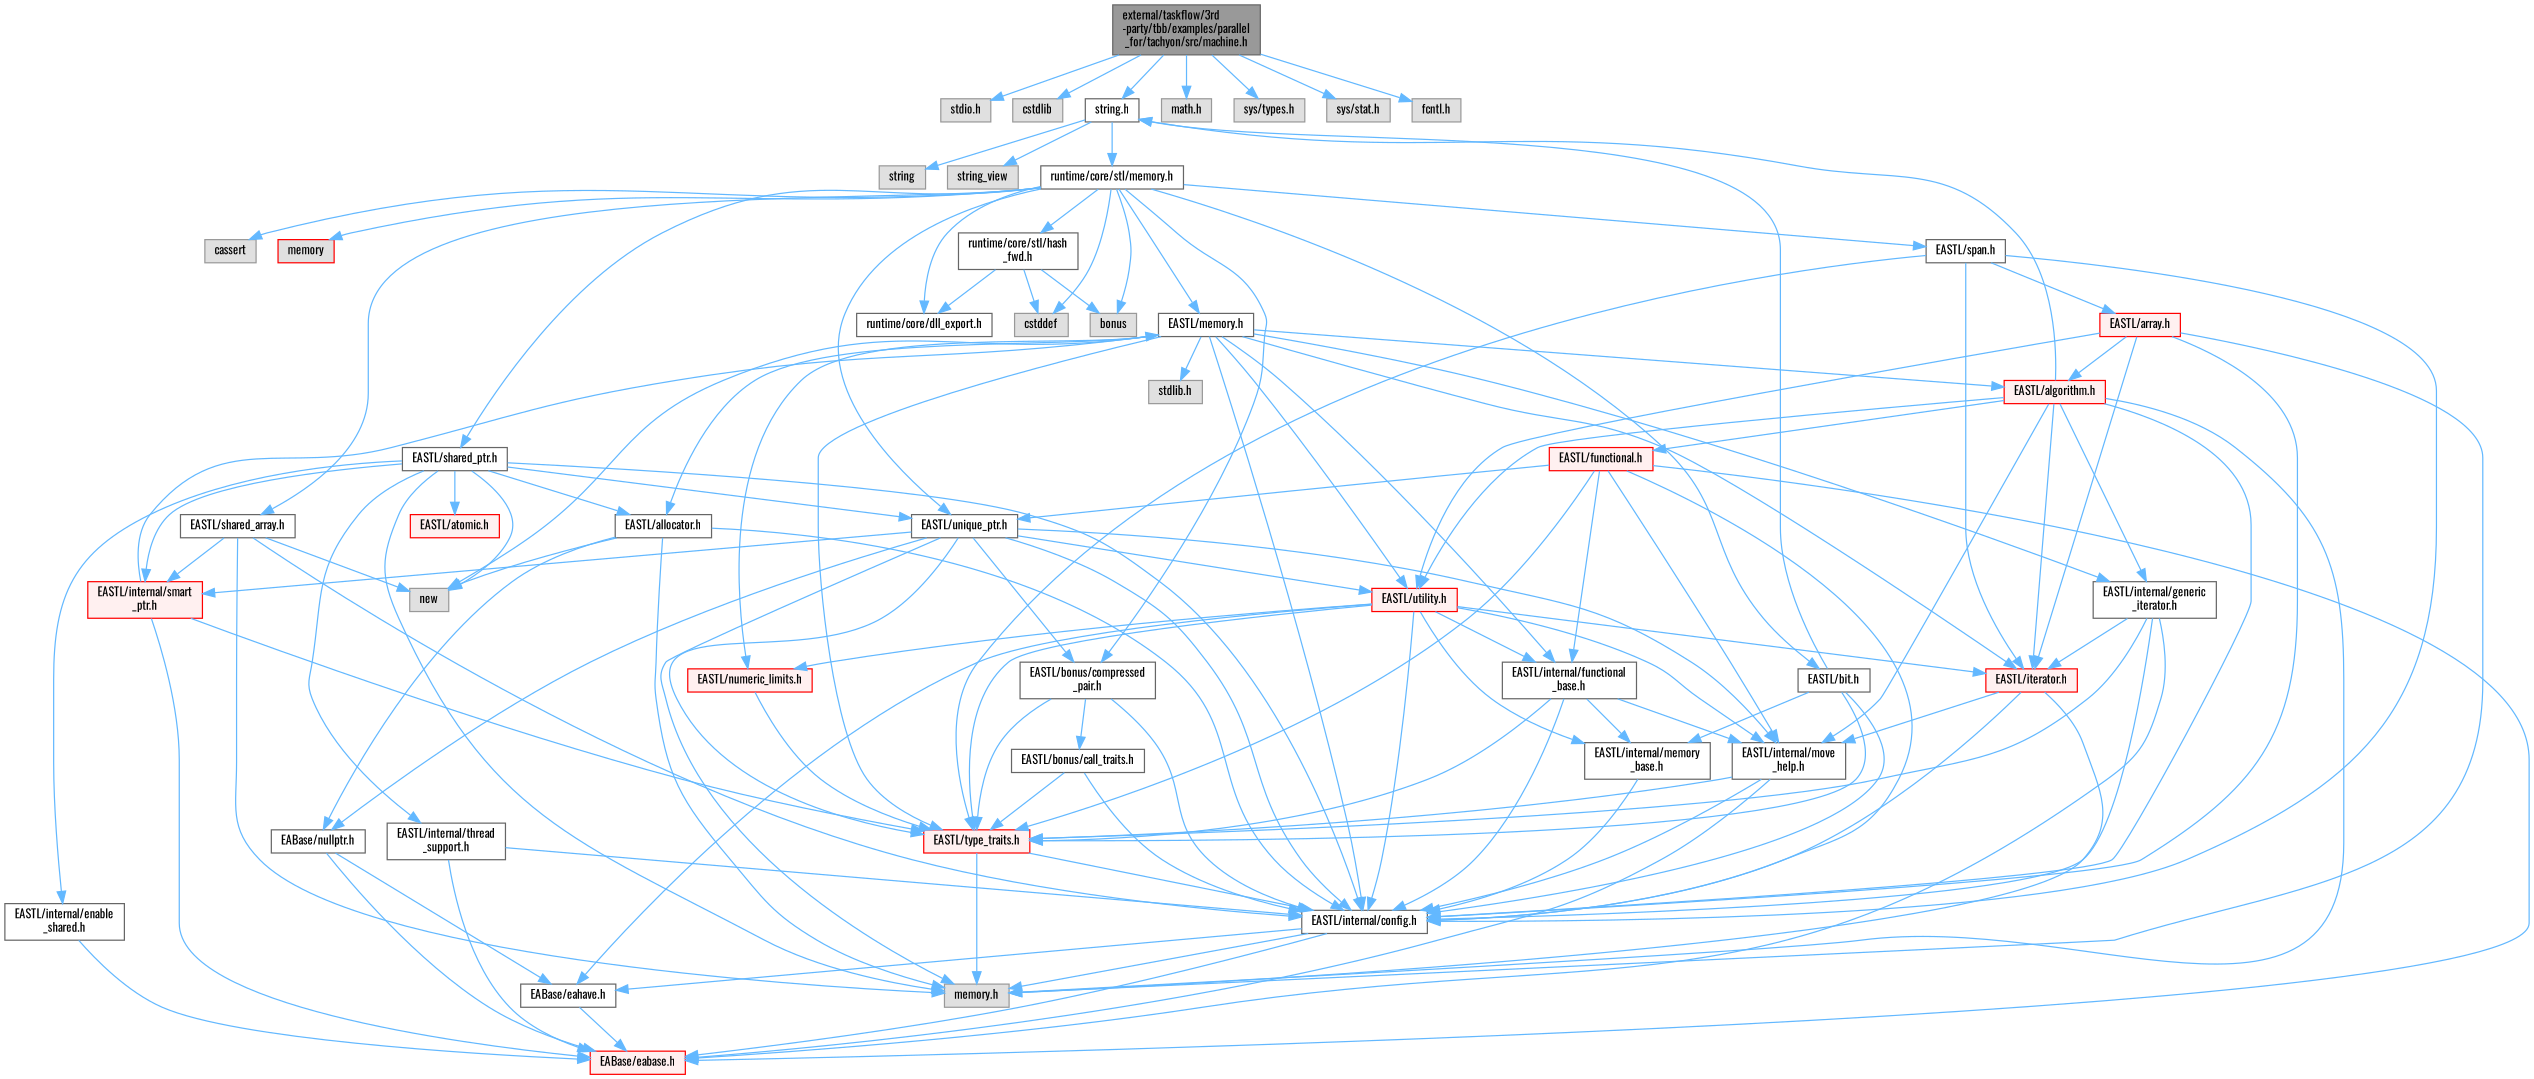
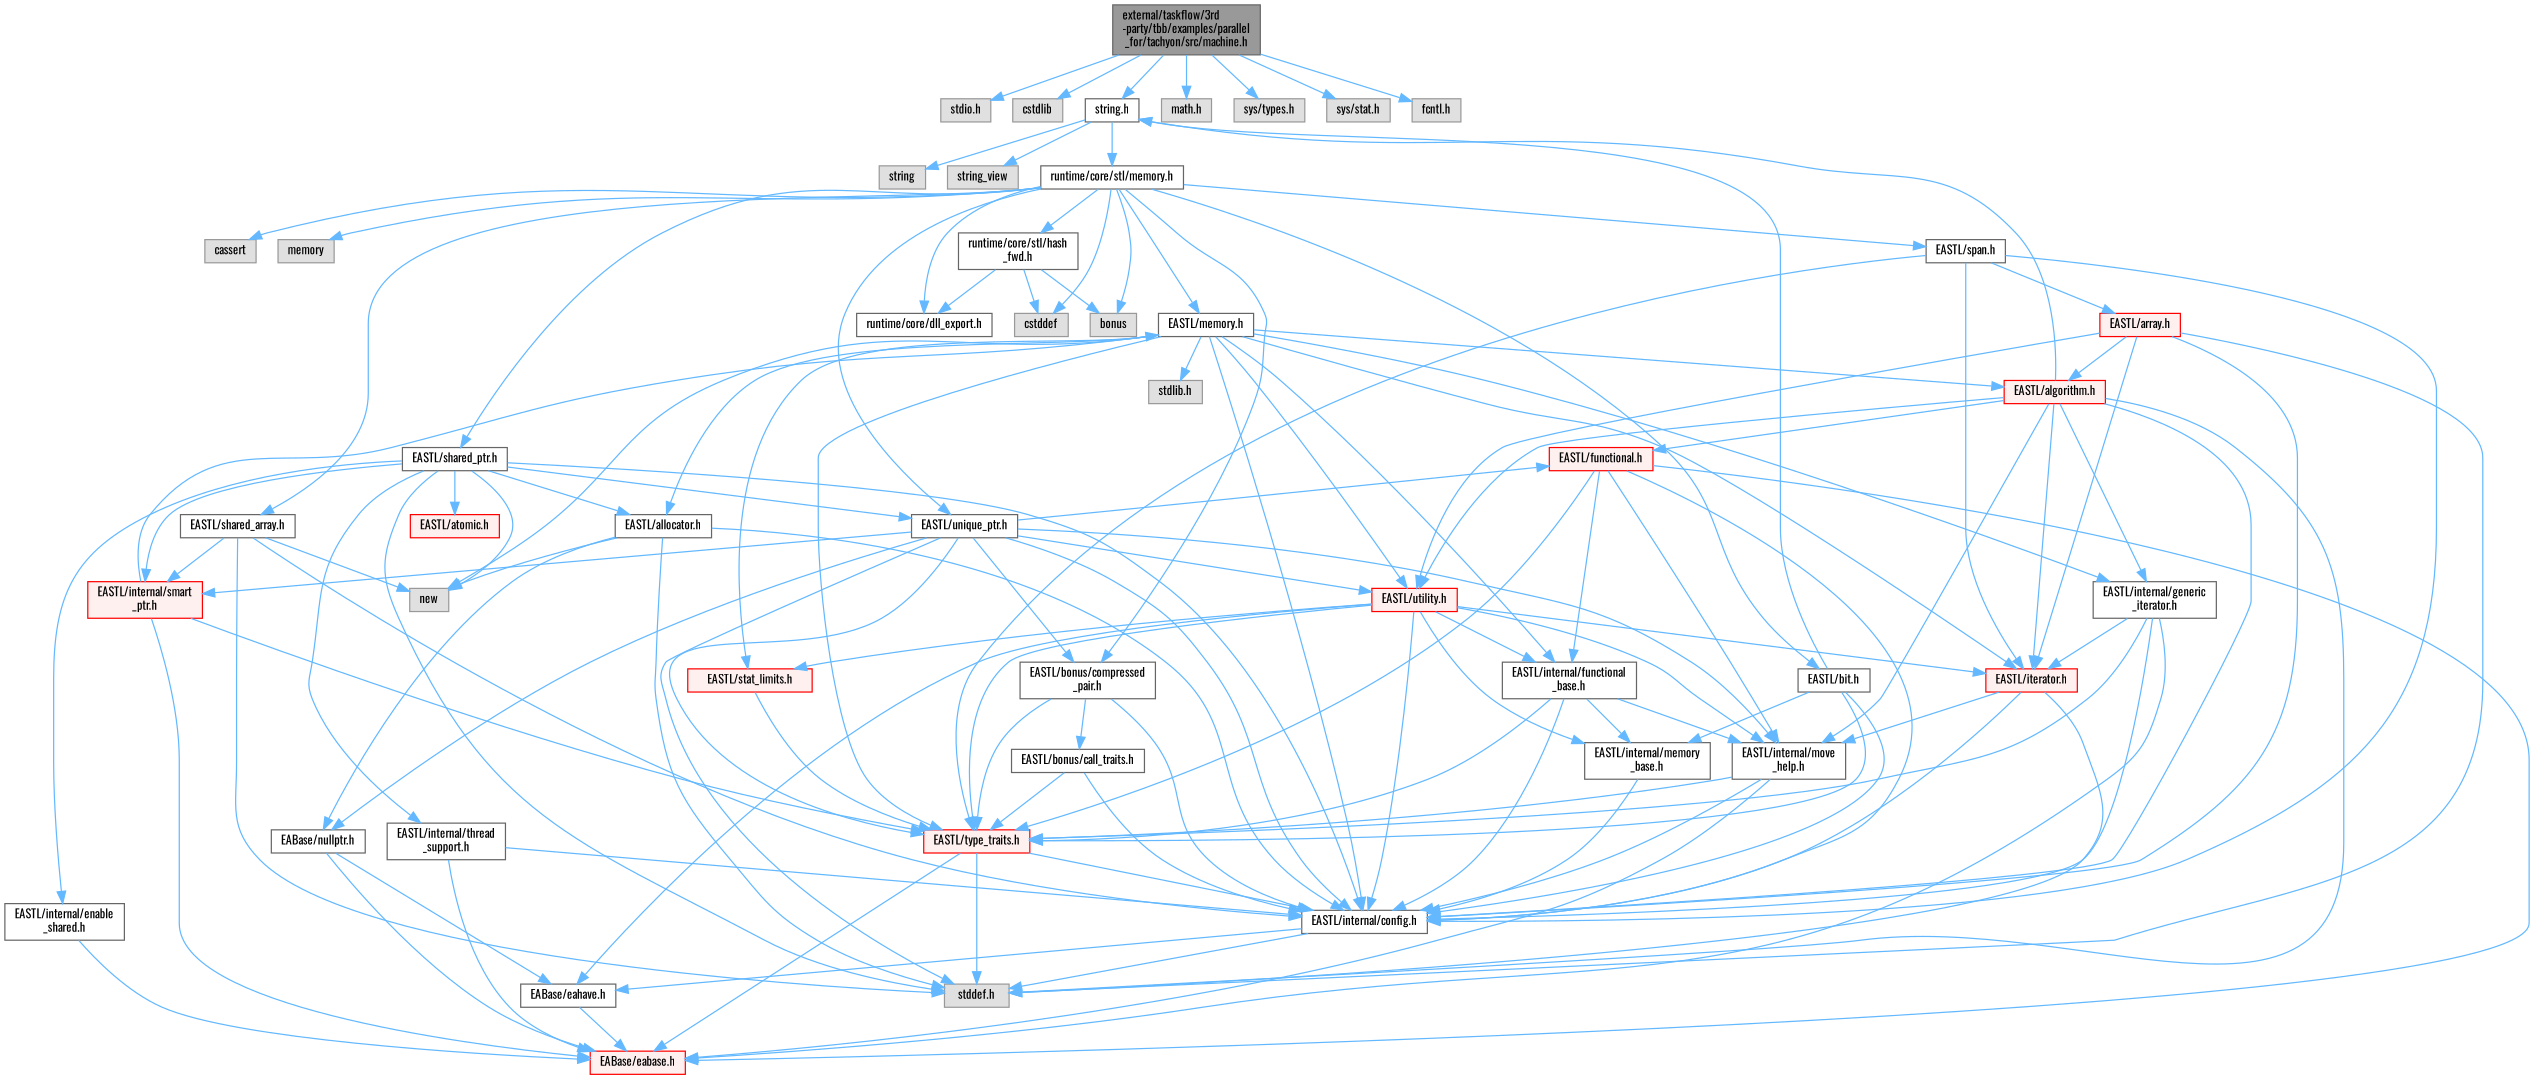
node "memory": color red -> grey60
edge "EASTL/functional.h" -> "EASTL/unique_ptr.h": reversed
node "EASTL/numeric_limits.h": label "EASTL/numeric_limits.h" -> "EASTL/stat_limits.h"
node "memory.h": label "memory.h" -> "stddef.h"
edge "EASTL/internal/config.h" -> "EABase/eabase.h": now "EASTL/type_traits.h" -> "EABase/eabase.h"
